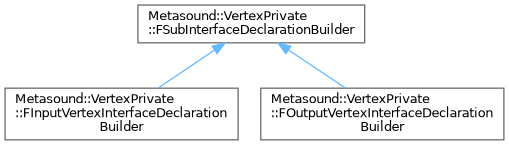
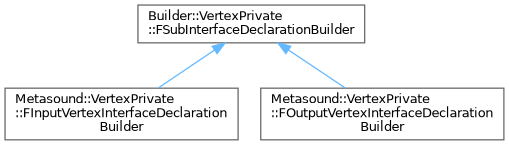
node "Metasound::VertexPrivate ::FSubInterfaceDeclarationBuilder": label "Metasound::VertexPrivate ::FSubInterfaceDeclarationBuilder" -> "Builder::VertexPrivate ::FSubInterfaceDeclarationBuilder"
